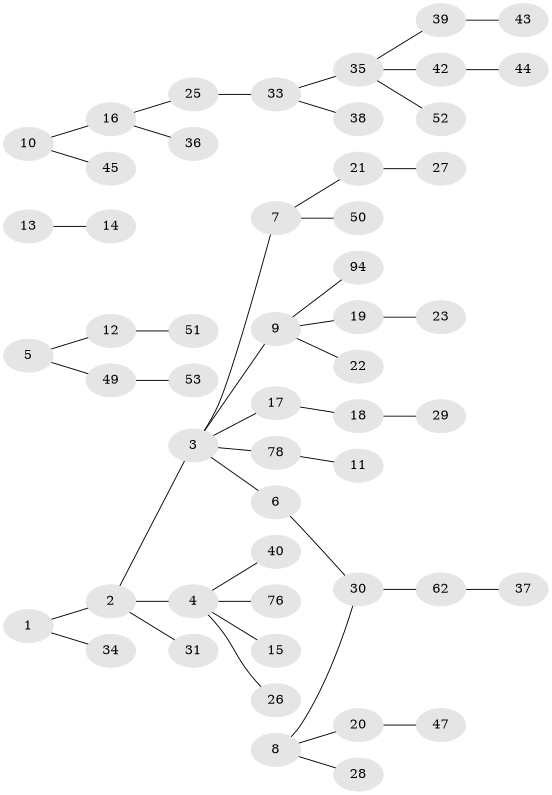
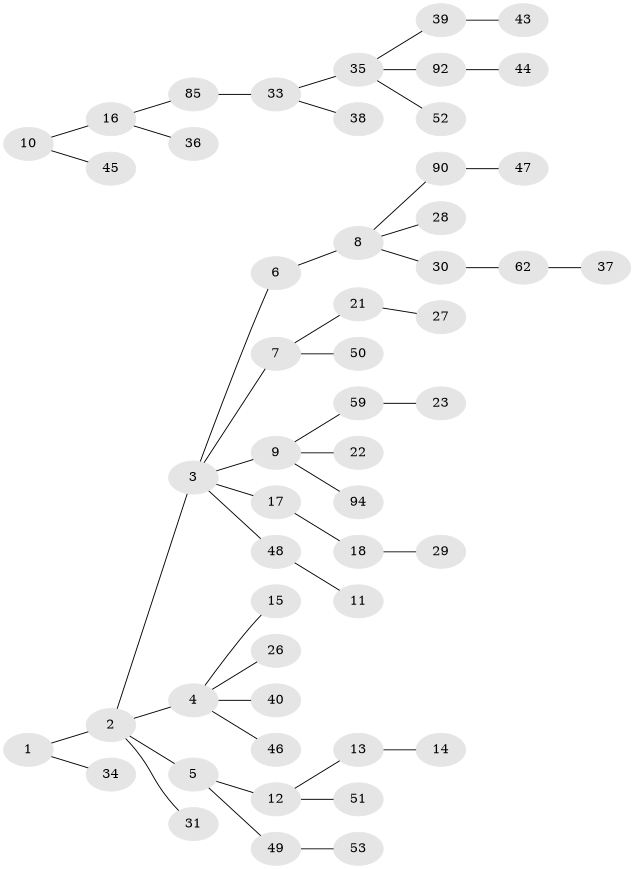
node "42": label "42" -> "92"
node "25": label "25" -> "85"
node "19": label "19" -> "59"
node "78": label "78" -> "48"
edge "6" -- "30": now "6" -- "8"
node "76": label "76" -> "46"
node "20": label "20" -> "90"
edge "2" -- "5": added
edge "13" -- "12": added
